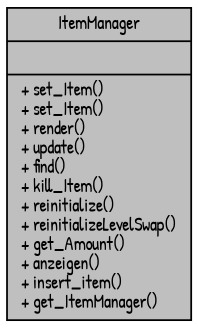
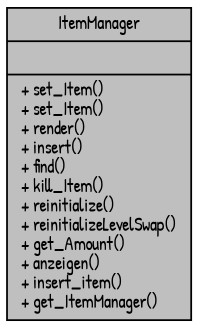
node "ItemManager": text "+ update()" -> "+ insert()"
